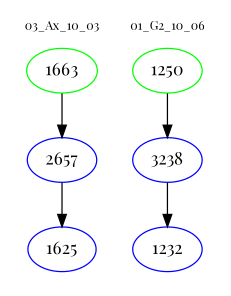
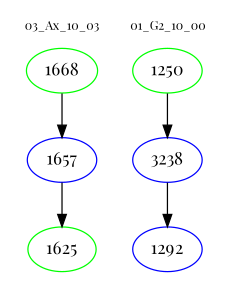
cluster "01_G2_10_06": label "01_G2_10_06" -> "01_G2_10_00"
node "1663": label "1663" -> "1668"
node "2657": label "2657" -> "1657"
node "1625": color blue -> green
node "1232": label "1232" -> "1292"
